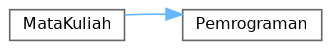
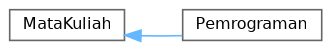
edge "MataKuliah" -> "Pemrograman": reversed
